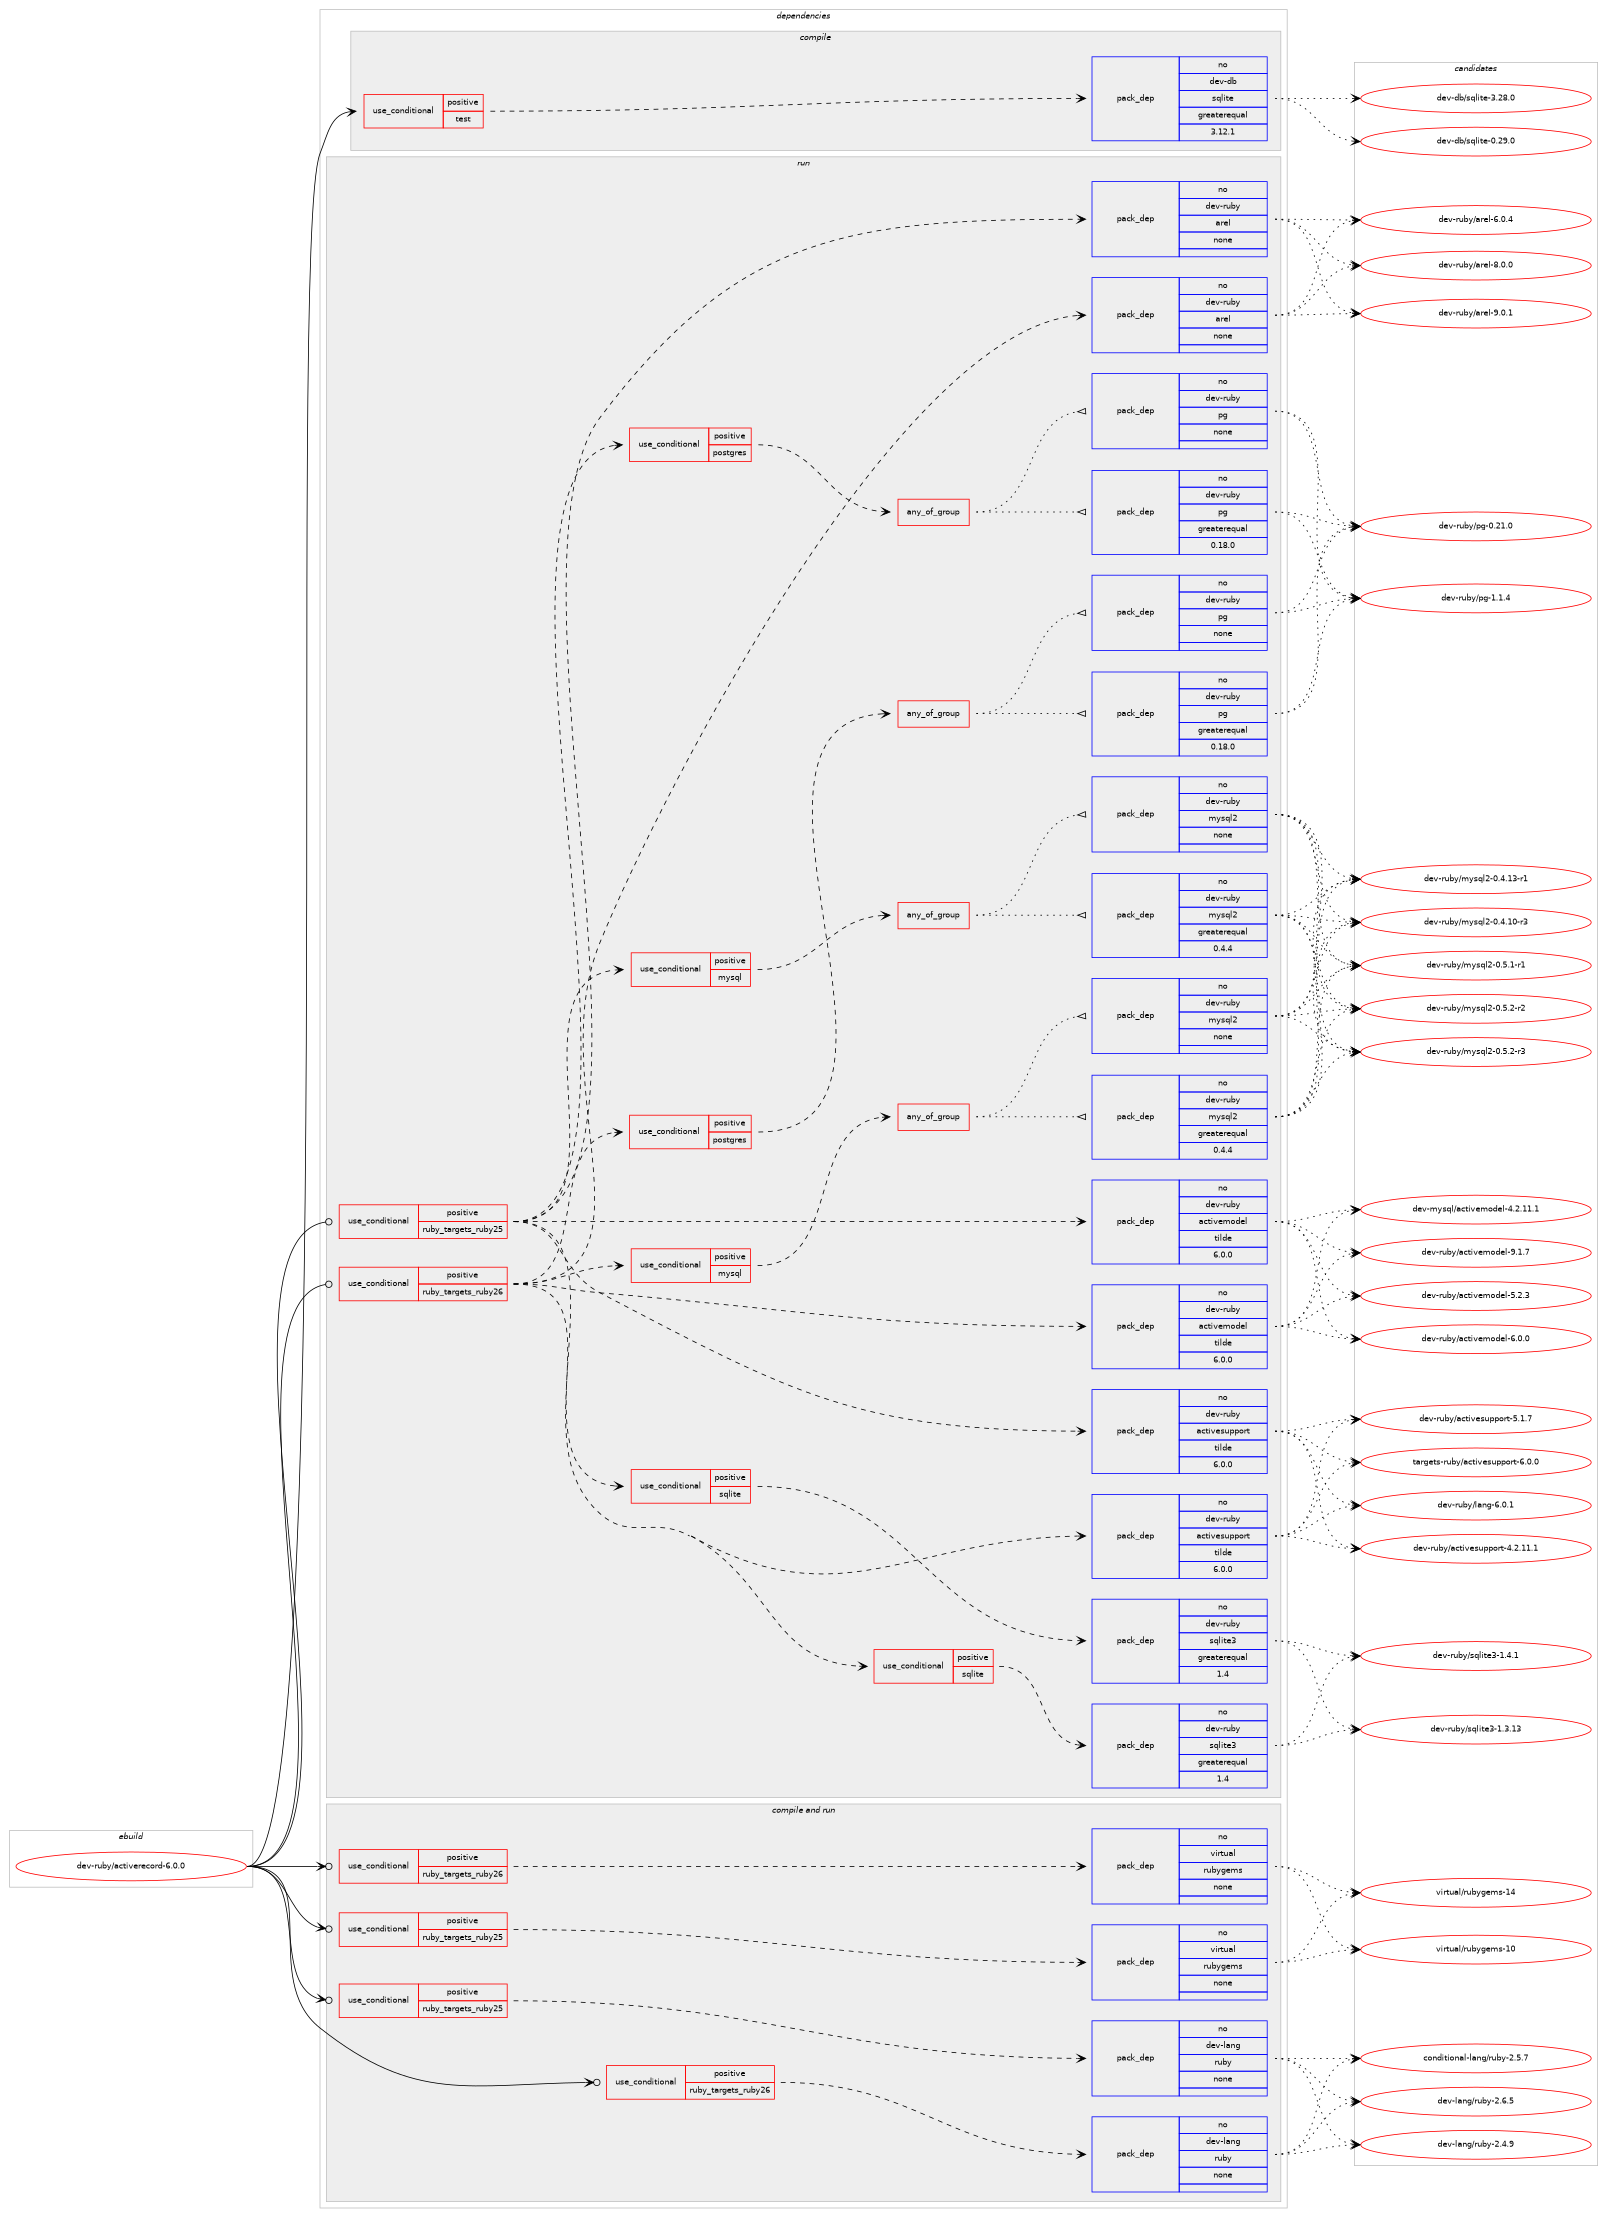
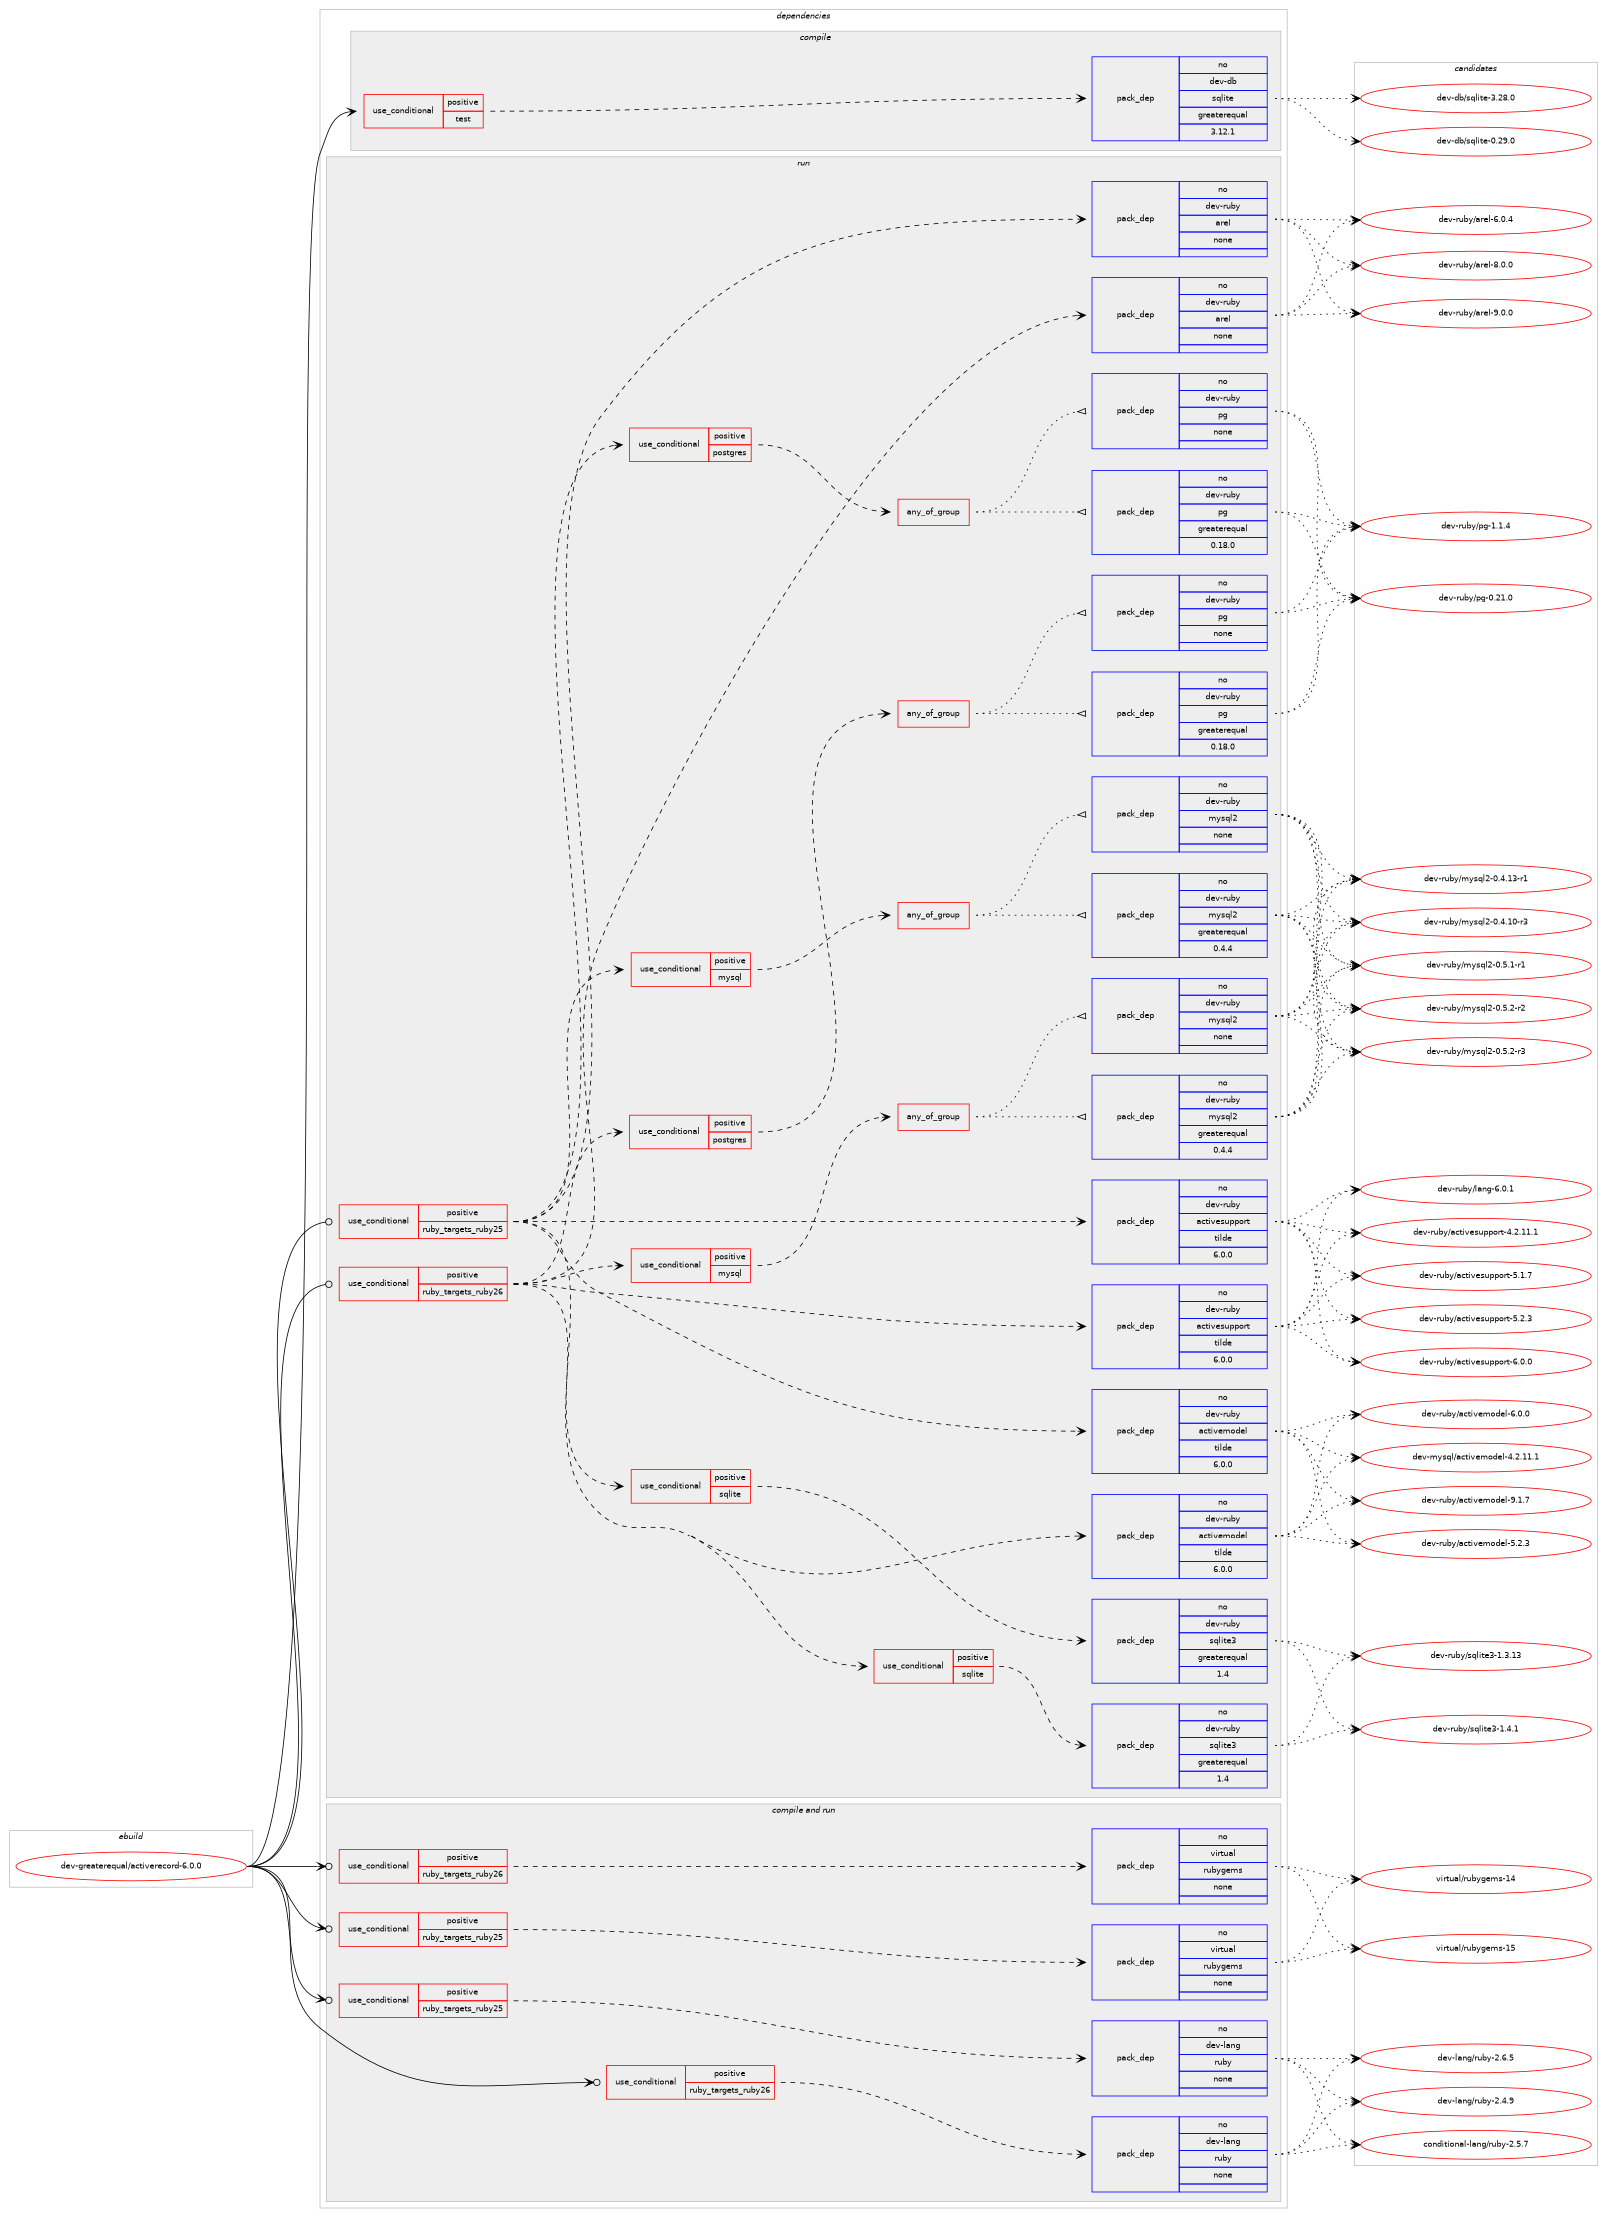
node "dev-ruby/arel-9.0.1": label "dev-ruby/arel-9.0.1" -> "dev-ruby/arel-9.0.0"
node "dev-ruby/activesupport-5.2.3": added
node "targets-ruby/activesupport-6.0.0": label "targets-ruby/activesupport-6.0.0" -> "dev-ruby/activesupport-6.0.0"
node "dev-ruby/activerecord-6.0.0": label "dev-ruby/activerecord-6.0.0" -> "dev-greaterequal/activerecord-6.0.0"
node "virtual/rubygems-10": label "virtual/rubygems-10" -> "virtual/rubygems-15"
